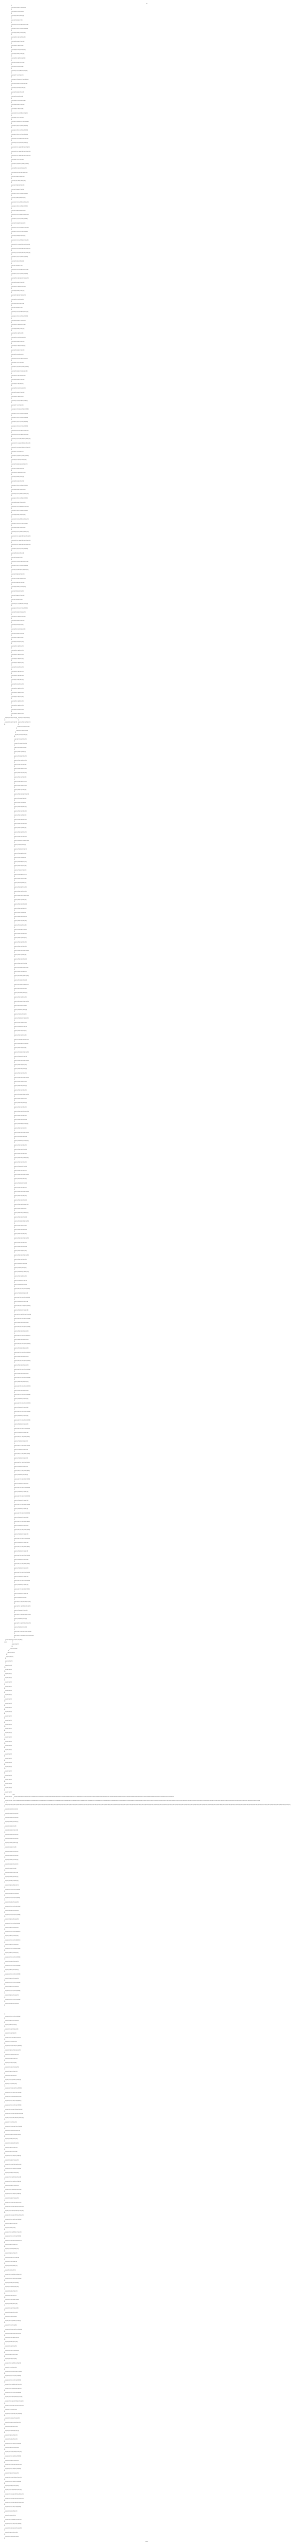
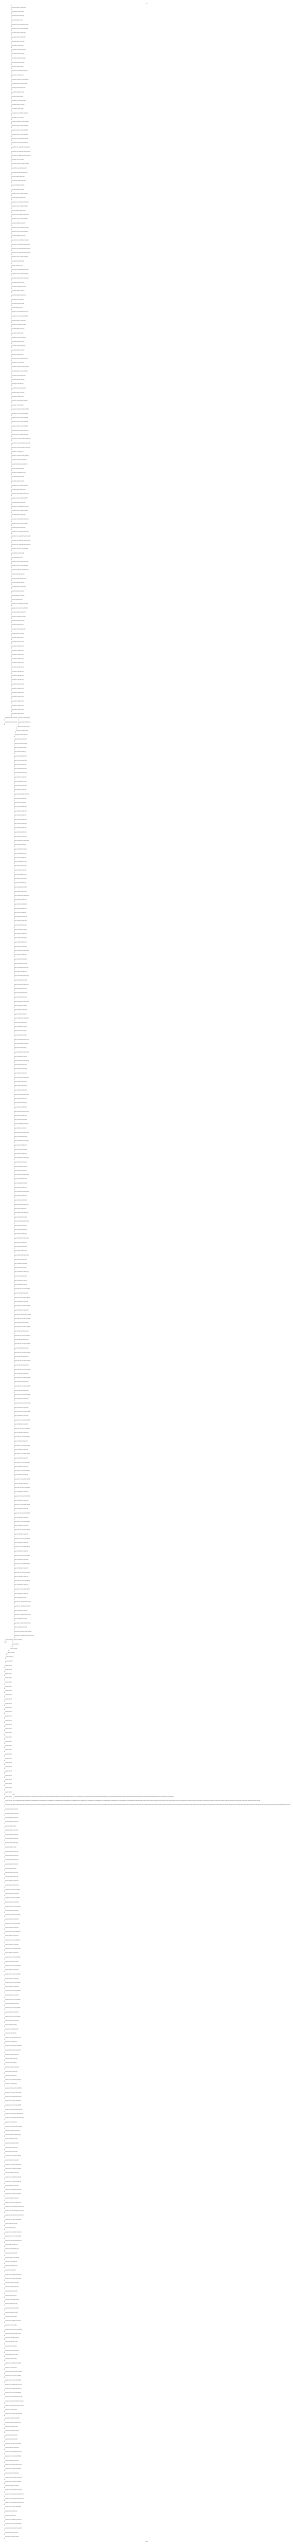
node "l52": added
